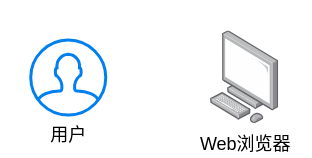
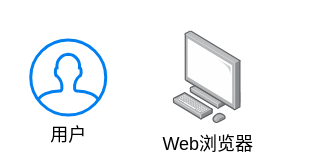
node "Web浏览器": moved (245, 77) -> (207, 77)
